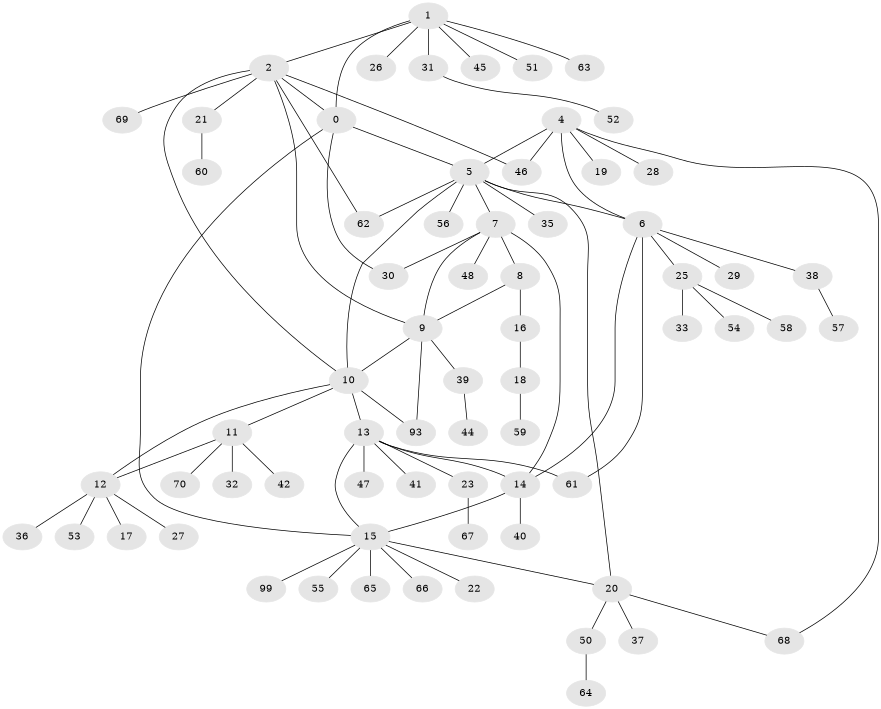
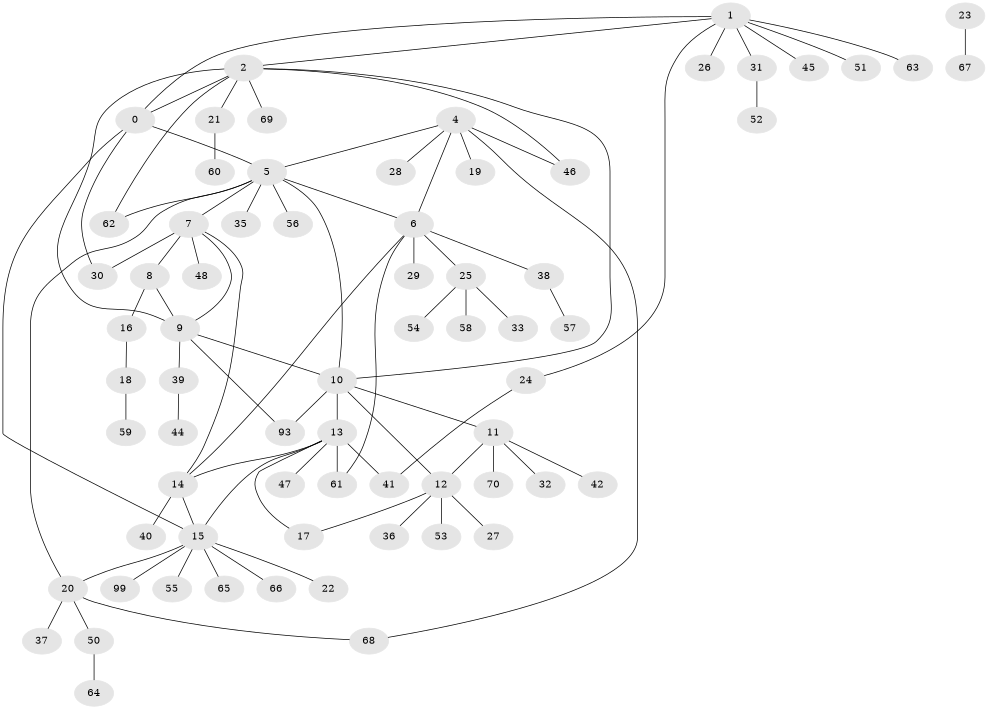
node "24": added
edge "13" -- "23": now "13" -- "17"
